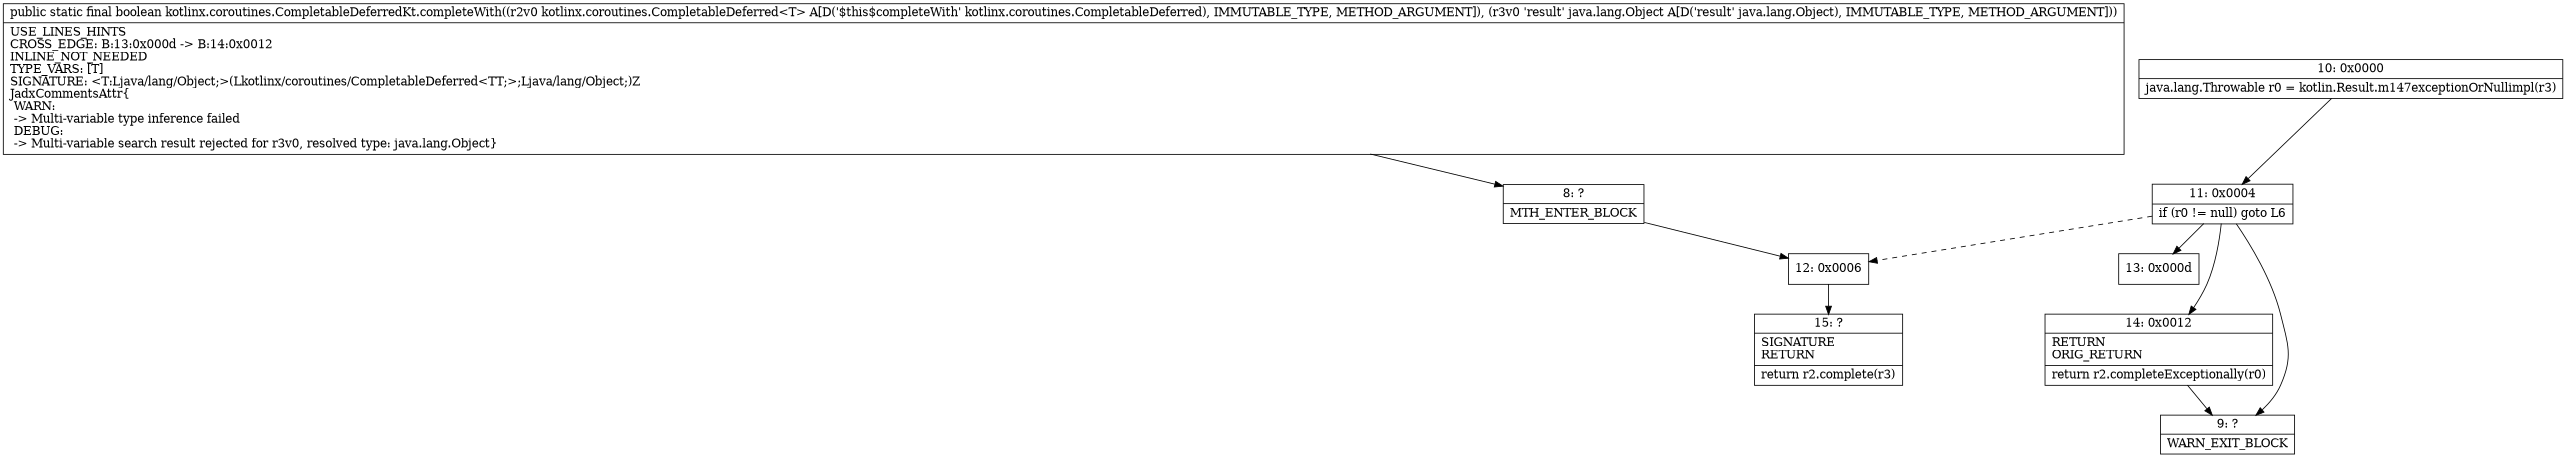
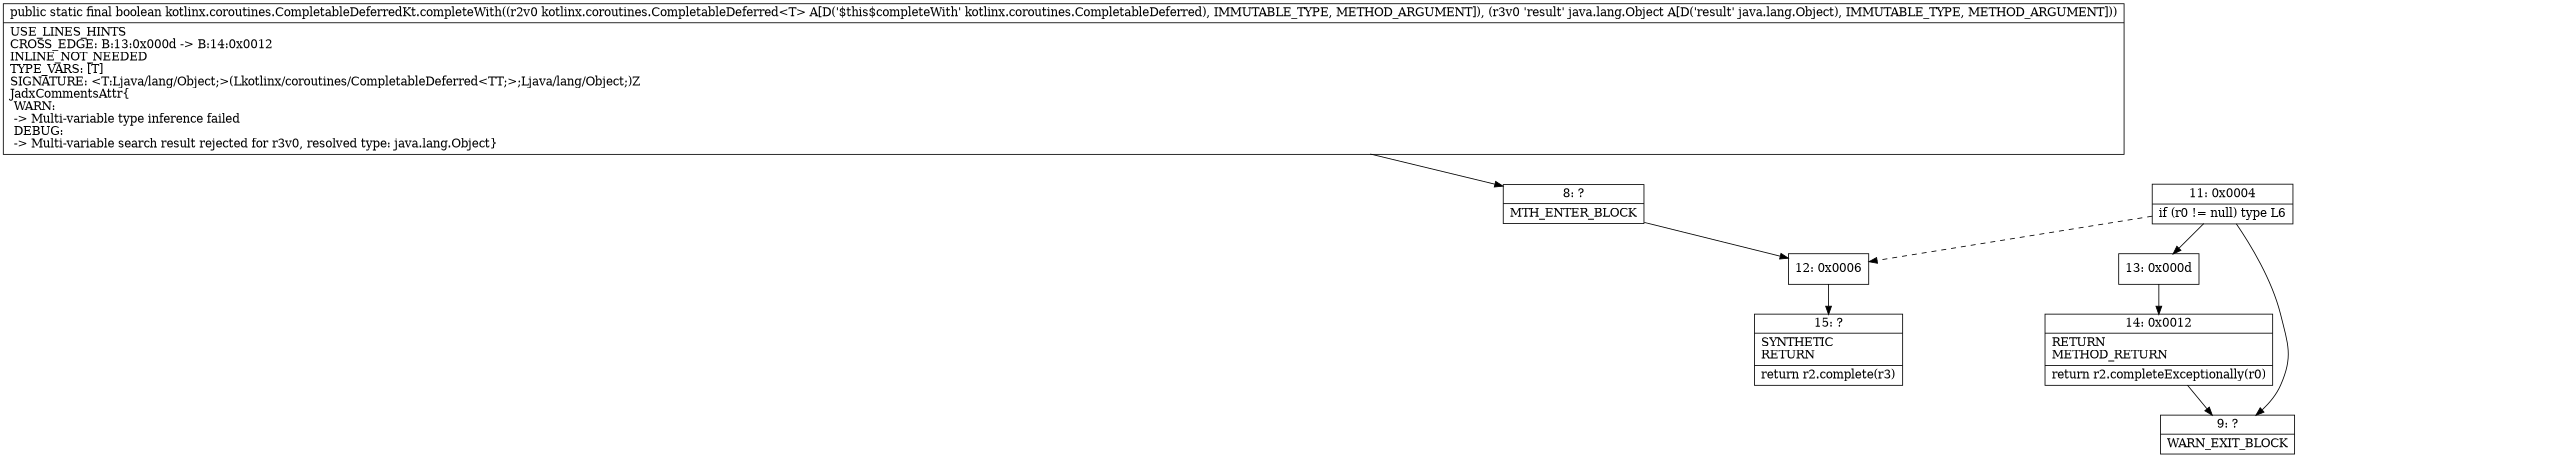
node "10: 0x0000": removed
node "11: 0x0004": text "if (r0 != null) goto L6" -> "if (r0 != null) type L6"
edge "11: 0x0004" -> "14: 0x0012": now "13: 0x000d" -> "14: 0x0012"
node "15: ?": text "SIGNATURE" -> "SYNTHETIC"
node "14: 0x0012": text "ORIG_RETURN" -> "METHOD_RETURN"
